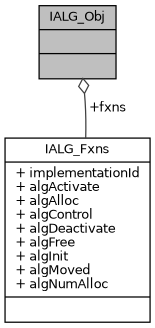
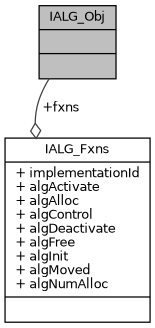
edge "IALG_Fxns" -> "IALG_Obj": reversed
